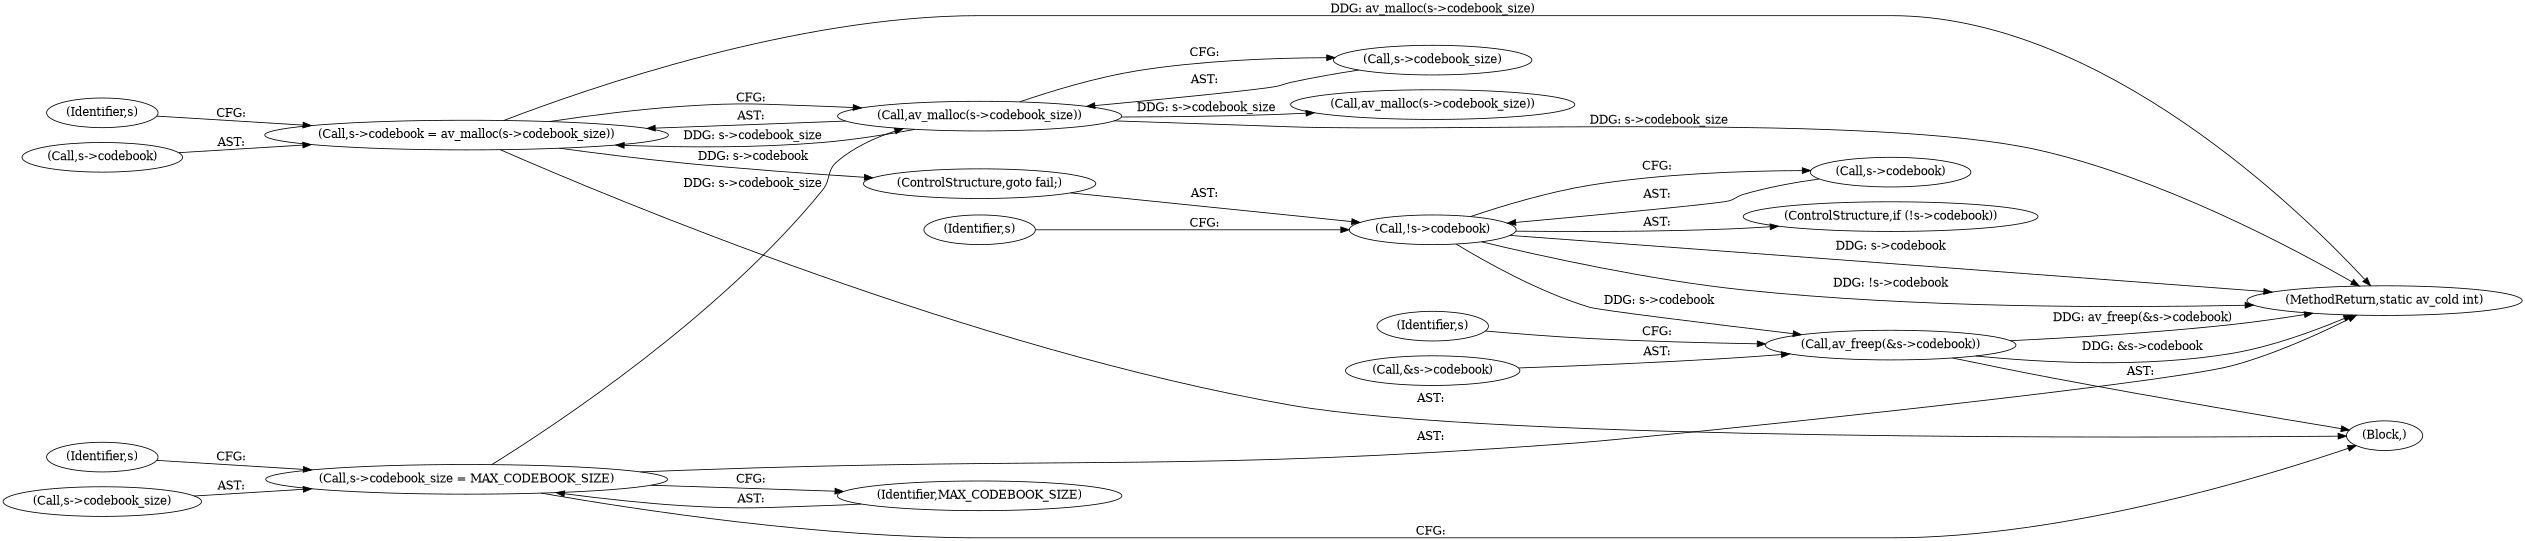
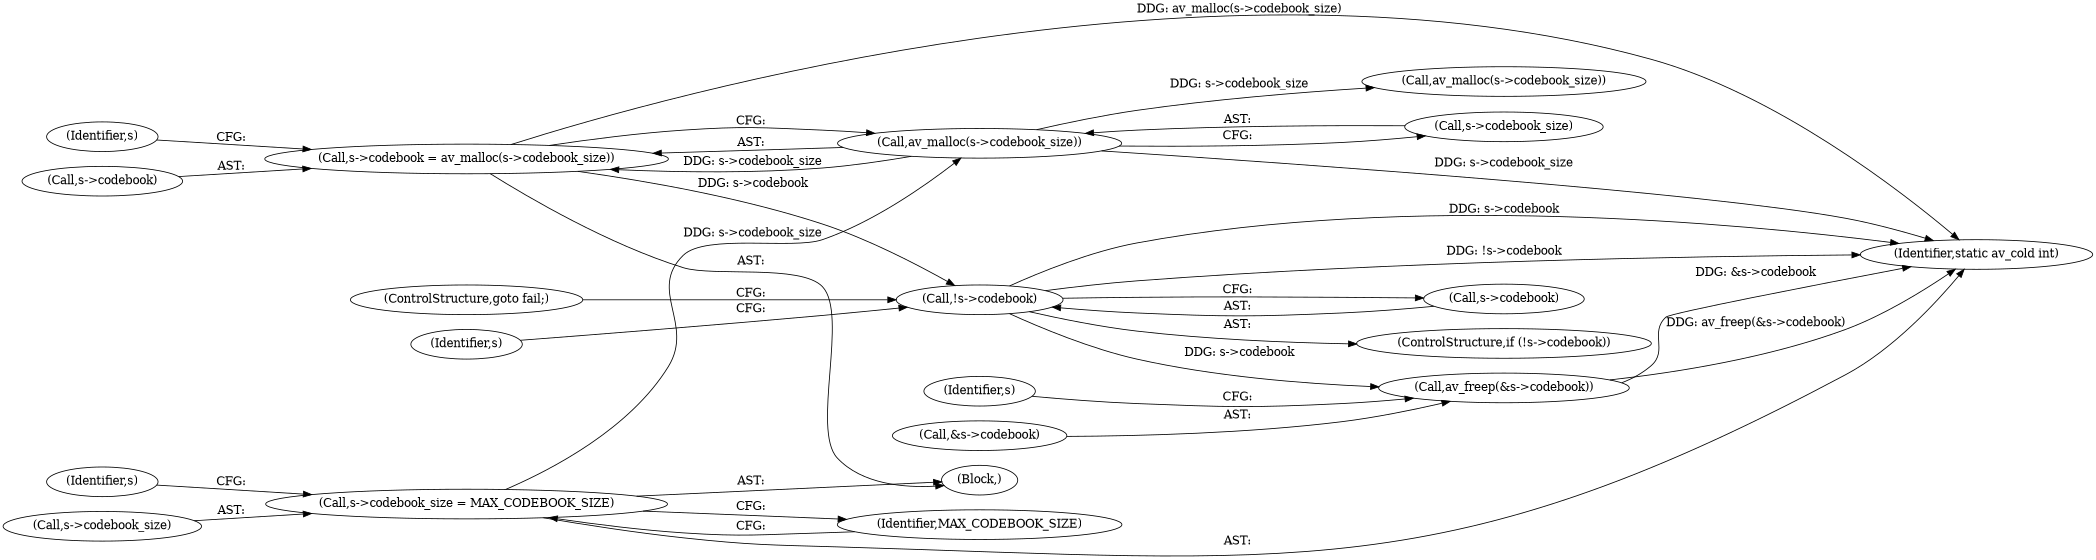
edge "(Call,s->codebook = av_malloc(s->codebook_size))" -> "(ControlStructure,goto fail;)": now "(Call,s->codebook = av_malloc(s->codebook_size))" -> "(Call,!s->codebook)"
edge "(ControlStructure,goto fail;)" -> "(Call,!s->codebook)": label "AST: " -> "CFG: "
node "(MethodReturn,static av_cold int)": label "(MethodReturn,static av_cold int)" -> "(Identifier,static av_cold int)"
edge "(Call,av_freep(&s->codebook))" -> "(Block,)": removed, label "AST:"
edge "(Identifier,MAX_CODEBOOK_SIZE)" -> "(Call,s->codebook_size = MAX_CODEBOOK_SIZE)": label "AST: " -> "CFG: "
edge "(Call,s->codebook_size = MAX_CODEBOOK_SIZE)" -> "(Block,)": label "CFG: " -> "AST: "
